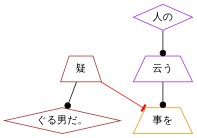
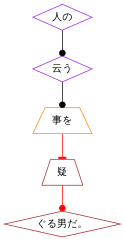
node "云う": shape trapezium -> diamond
edge "疑" -> "ぐる男だ。": color black -> red
edge "疑" -> "事を": reversed
